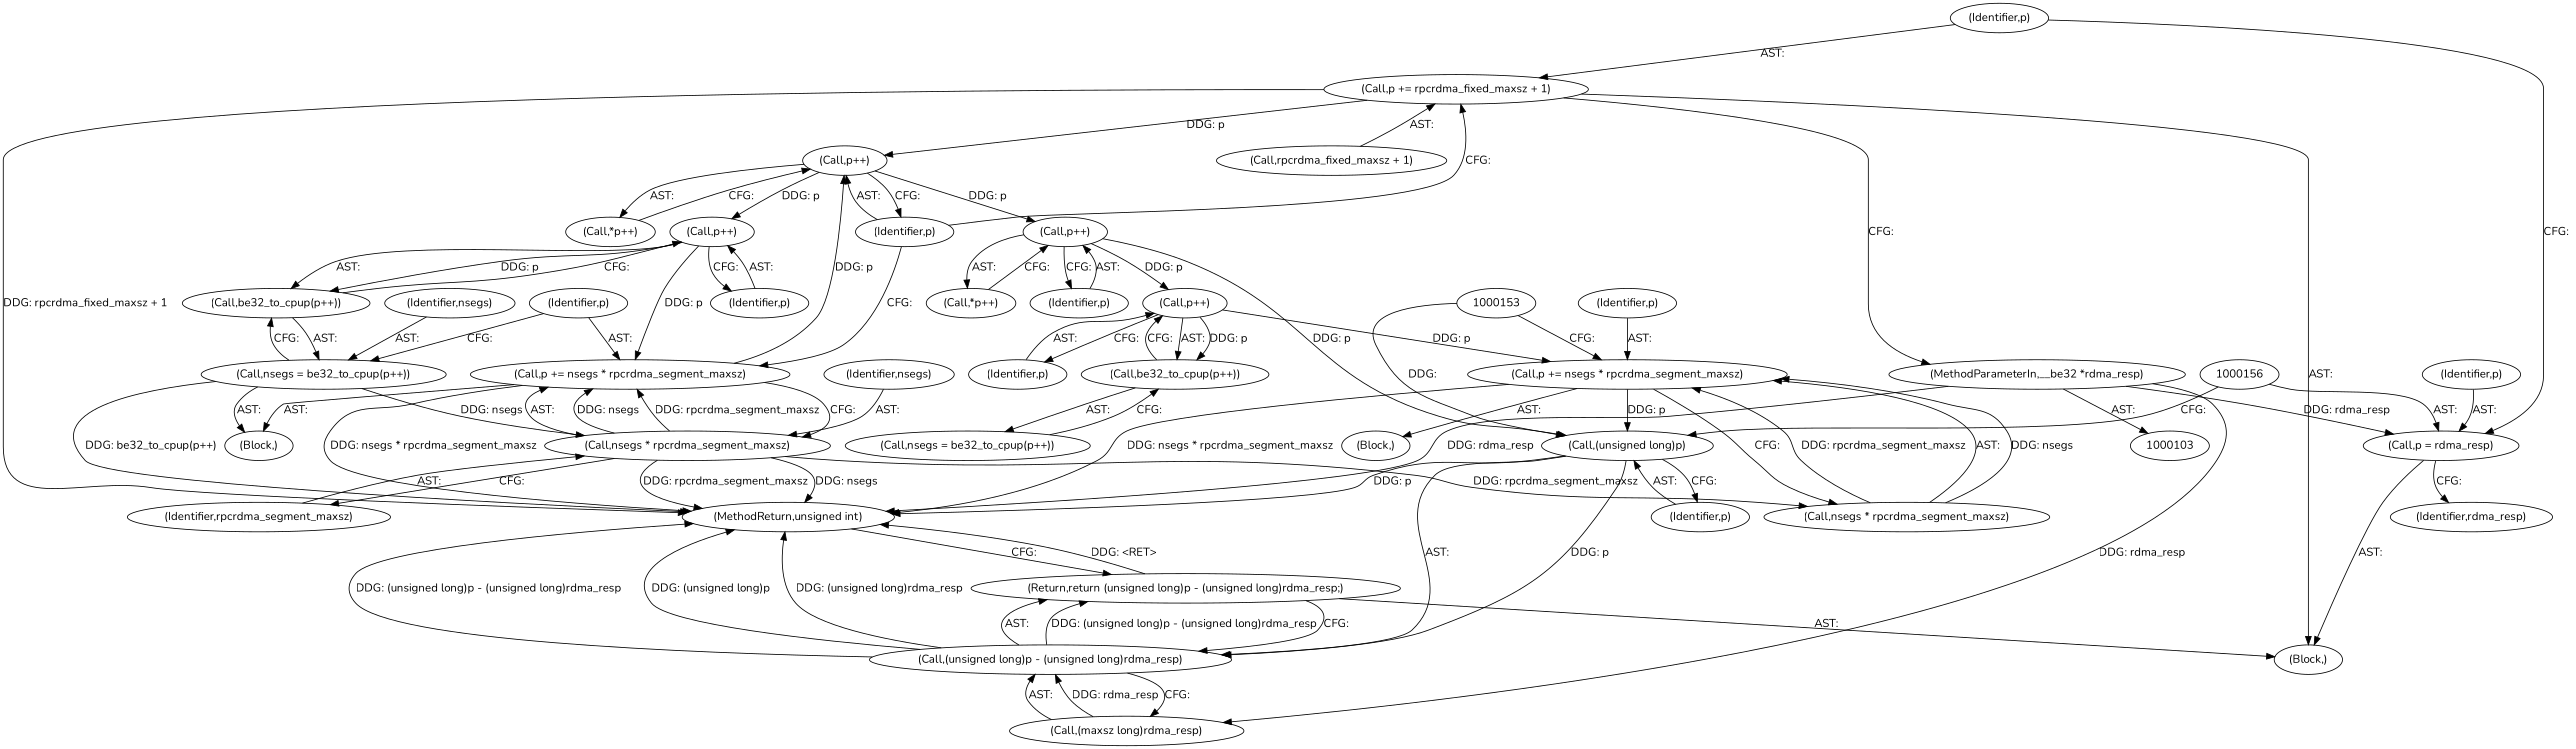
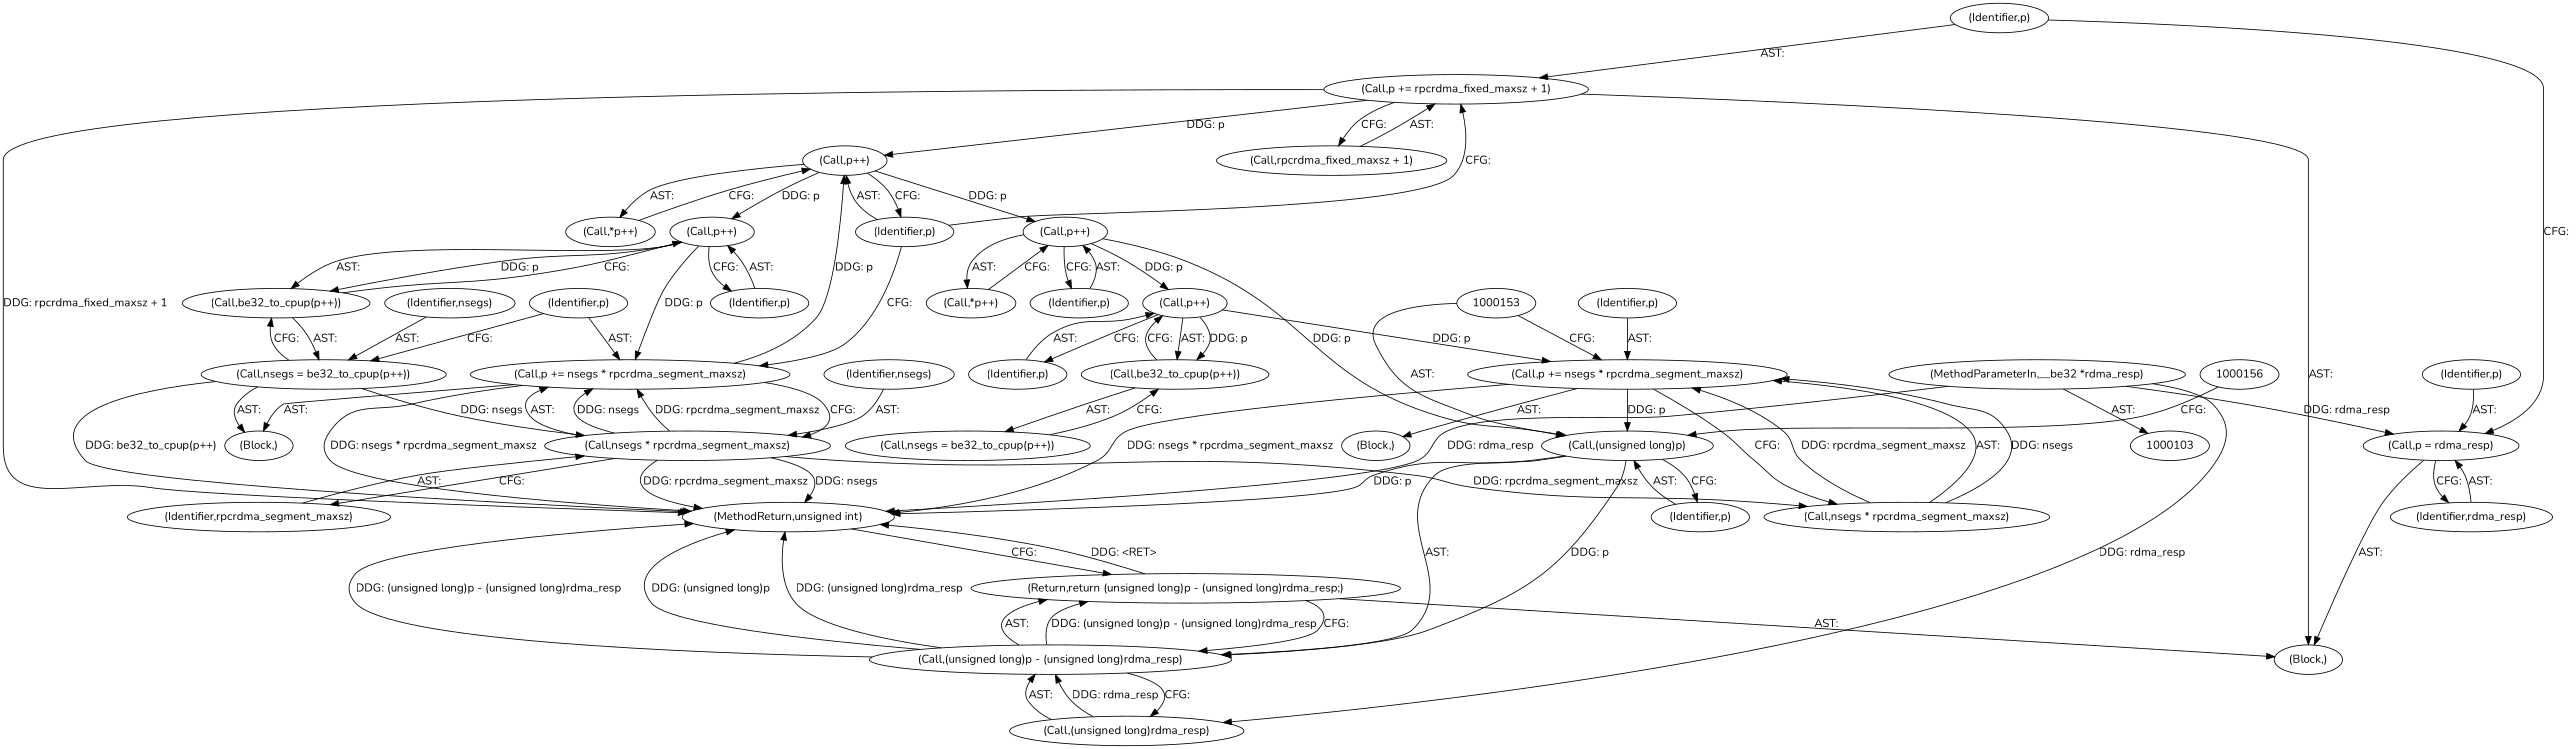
edge "(Call,p += rpcrdma_fixed_maxsz + 1)" -> "(MethodParameterIn,__be32 *rdma_resp)": now "(Call,p += rpcrdma_fixed_maxsz + 1)" -> "(Call,rpcrdma_fixed_maxsz + 1)"
edge "1000153" -> "(Call,(unsigned long)p)": label "DDG: " -> "AST: "
edge "1000156" -> "(Call,p = rdma_resp)": now "(Identifier,rdma_resp)" -> "(Call,p = rdma_resp)"
node "(Call,(maxsz long)rdma_resp)": label "(Call,(maxsz long)rdma_resp)" -> "(Call,(unsigned long)rdma_resp)"
